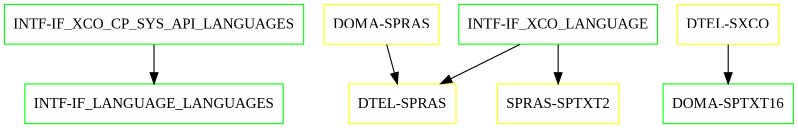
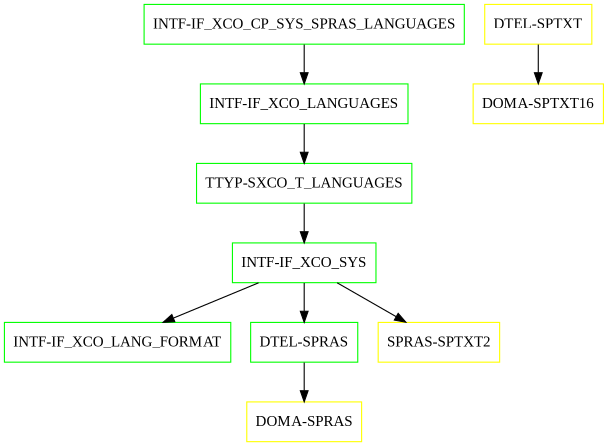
node "INTF-IF_XCO_CP_SYS_API_LANGUAGES": label "INTF-IF_XCO_CP_SYS_API_LANGUAGES" -> "INTF-IF_XCO_CP_SYS_SPRAS_LANGUAGES"
node "INTF-IF_XCO_LANGUAGE": label "INTF-IF_XCO_LANGUAGE" -> "INTF-IF_XCO_SYS"
node "DTEL-SXCO": label "DTEL-SXCO" -> "DTEL-SPTXT"
edge "DOMA-SPRAS" -> "DTEL-SPRAS": reversed
node "INTF-IF_LANGUAGE_LANGUAGES": label "INTF-IF_LANGUAGE_LANGUAGES" -> "INTF-IF_XCO_LANGUAGES"
node "DTEL-SPRAS": color yellow -> green
node "DOMA-SPTXT16": color green -> yellow
node "TTYP-SXCO_T_LANGUAGES": added
node "INTF-IF_XCO_LANG_FORMAT": added
